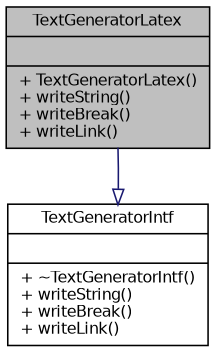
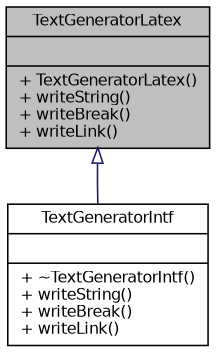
edge "TextGeneratorLatex" -> "TextGeneratorIntf": reversed
